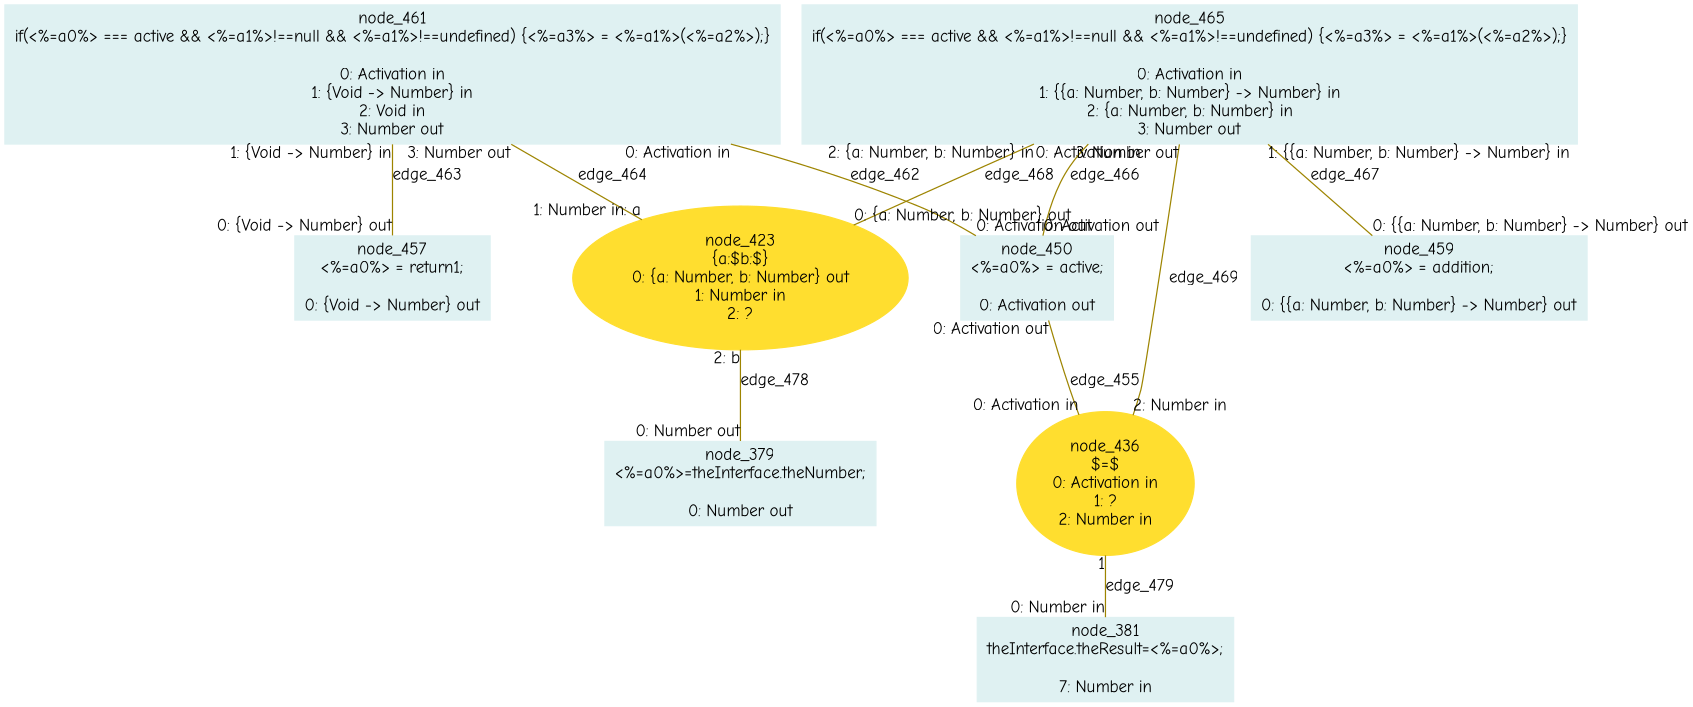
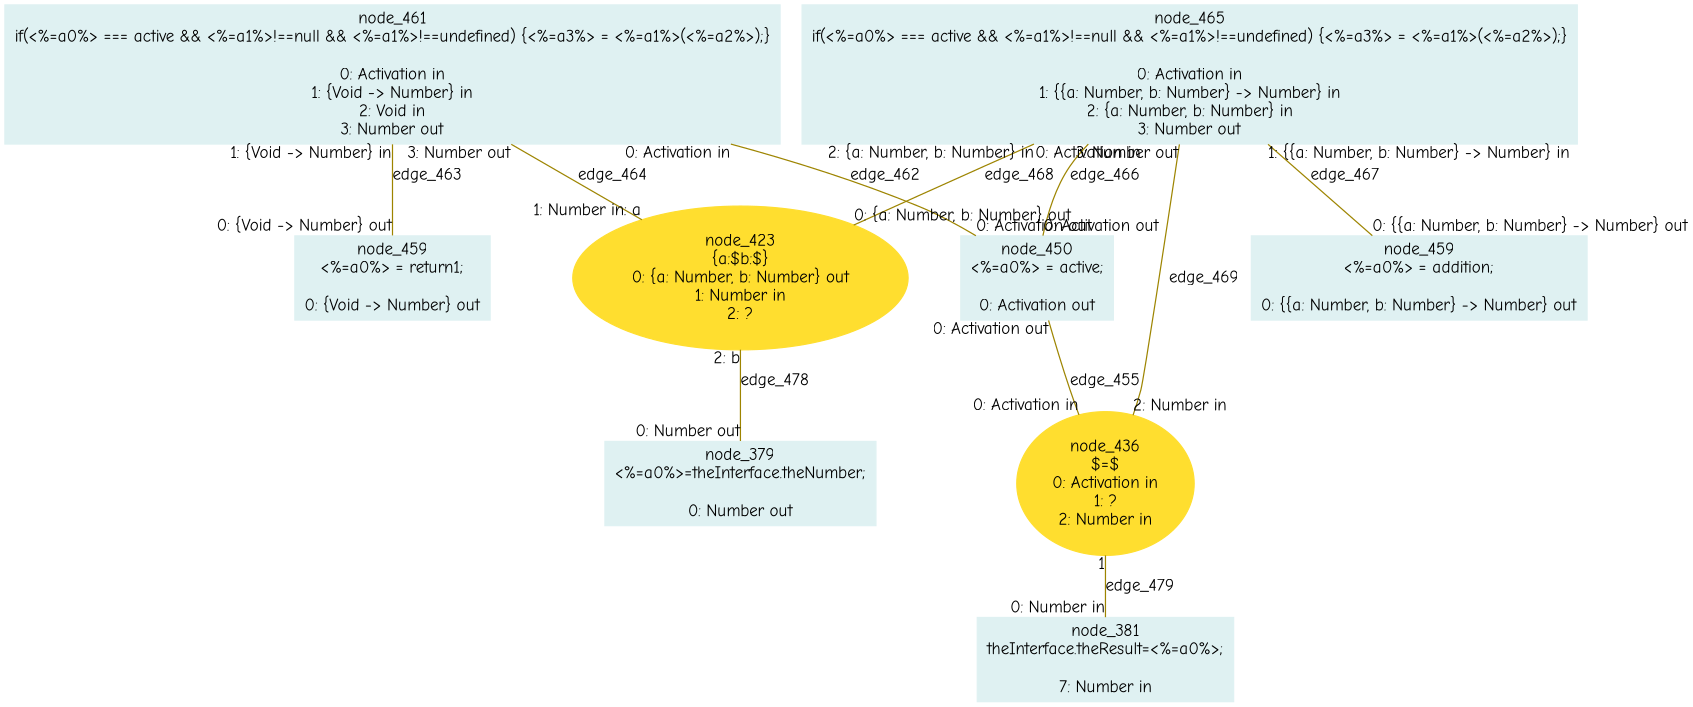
node "node_457 <%=a0%> = return1; 0: {Void -> Number} out": label "node_457 <%=a0%> = return1; 0: {Void -> Number} out" -> "node_459 <%=a0%> = return1; 0: {Void -> Number} out"
